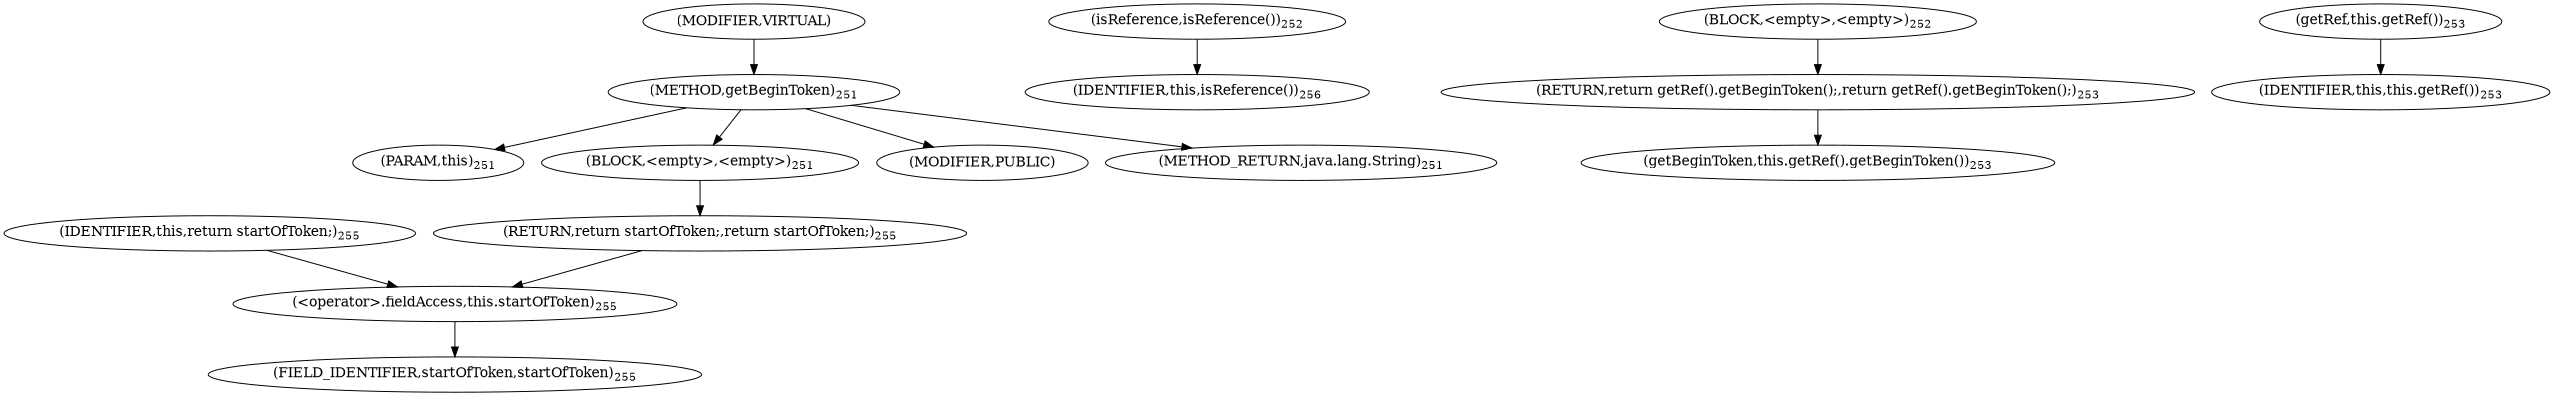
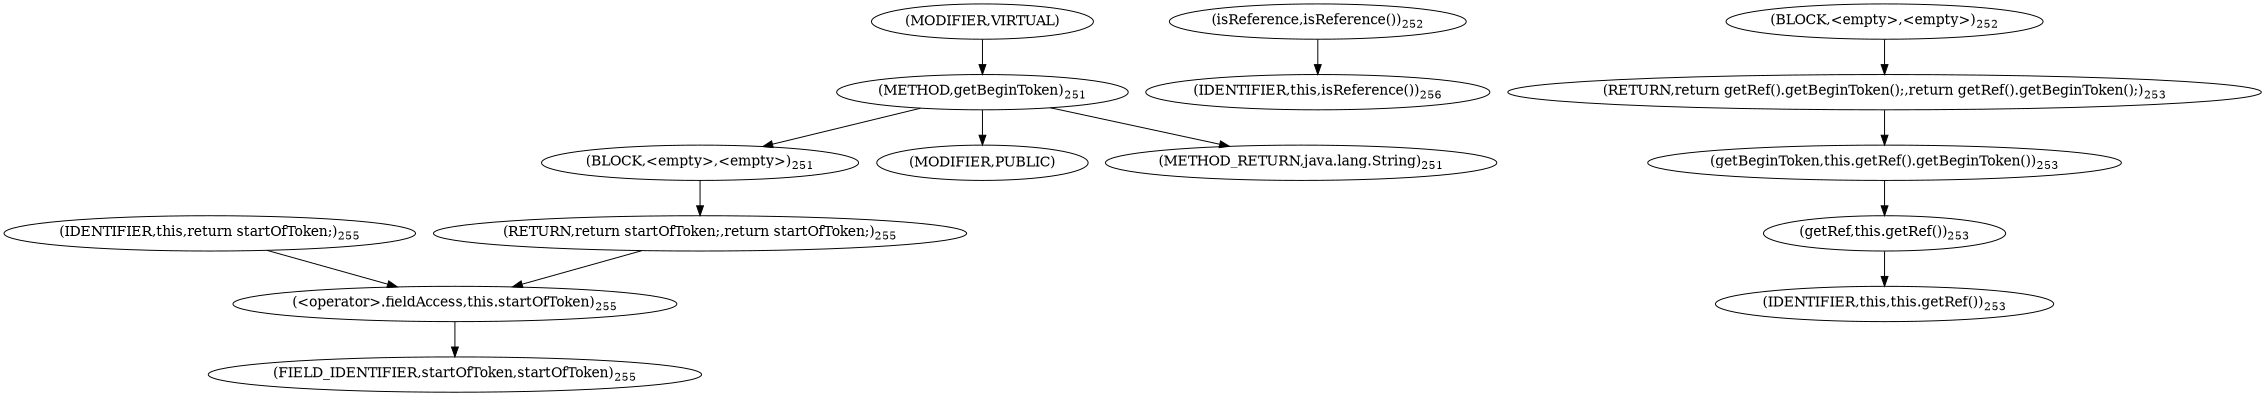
node "(PARAM,this)": removed
edge "(getBeginToken,this.getRef().getBeginToken())" -> "(getRef,this.getRef())": added
